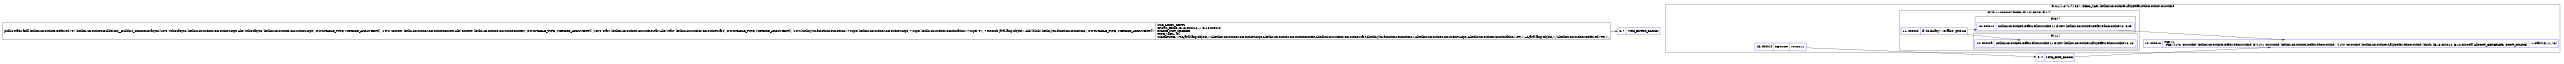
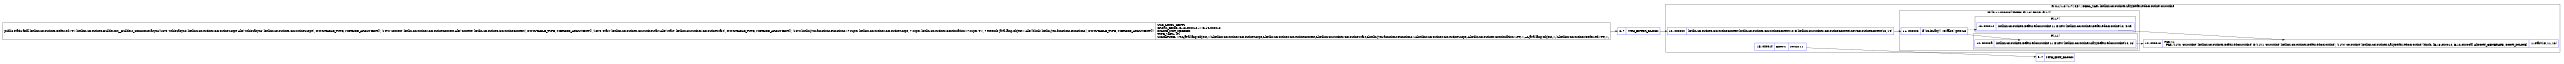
cluster "R(5:7)": label "R(5:7)" -> "R(1:7)"
node "10: 0x0000": added
node "15: 0x001f": text "RETURN" -> "HINTS"
edge "9: ?" -> "14: 0x0018": now "12: 0x000a" -> "14: 0x0018"
